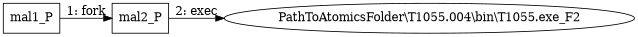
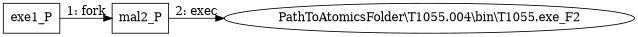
node "mal1_P": label "mal1_P" -> "exe1_P"
